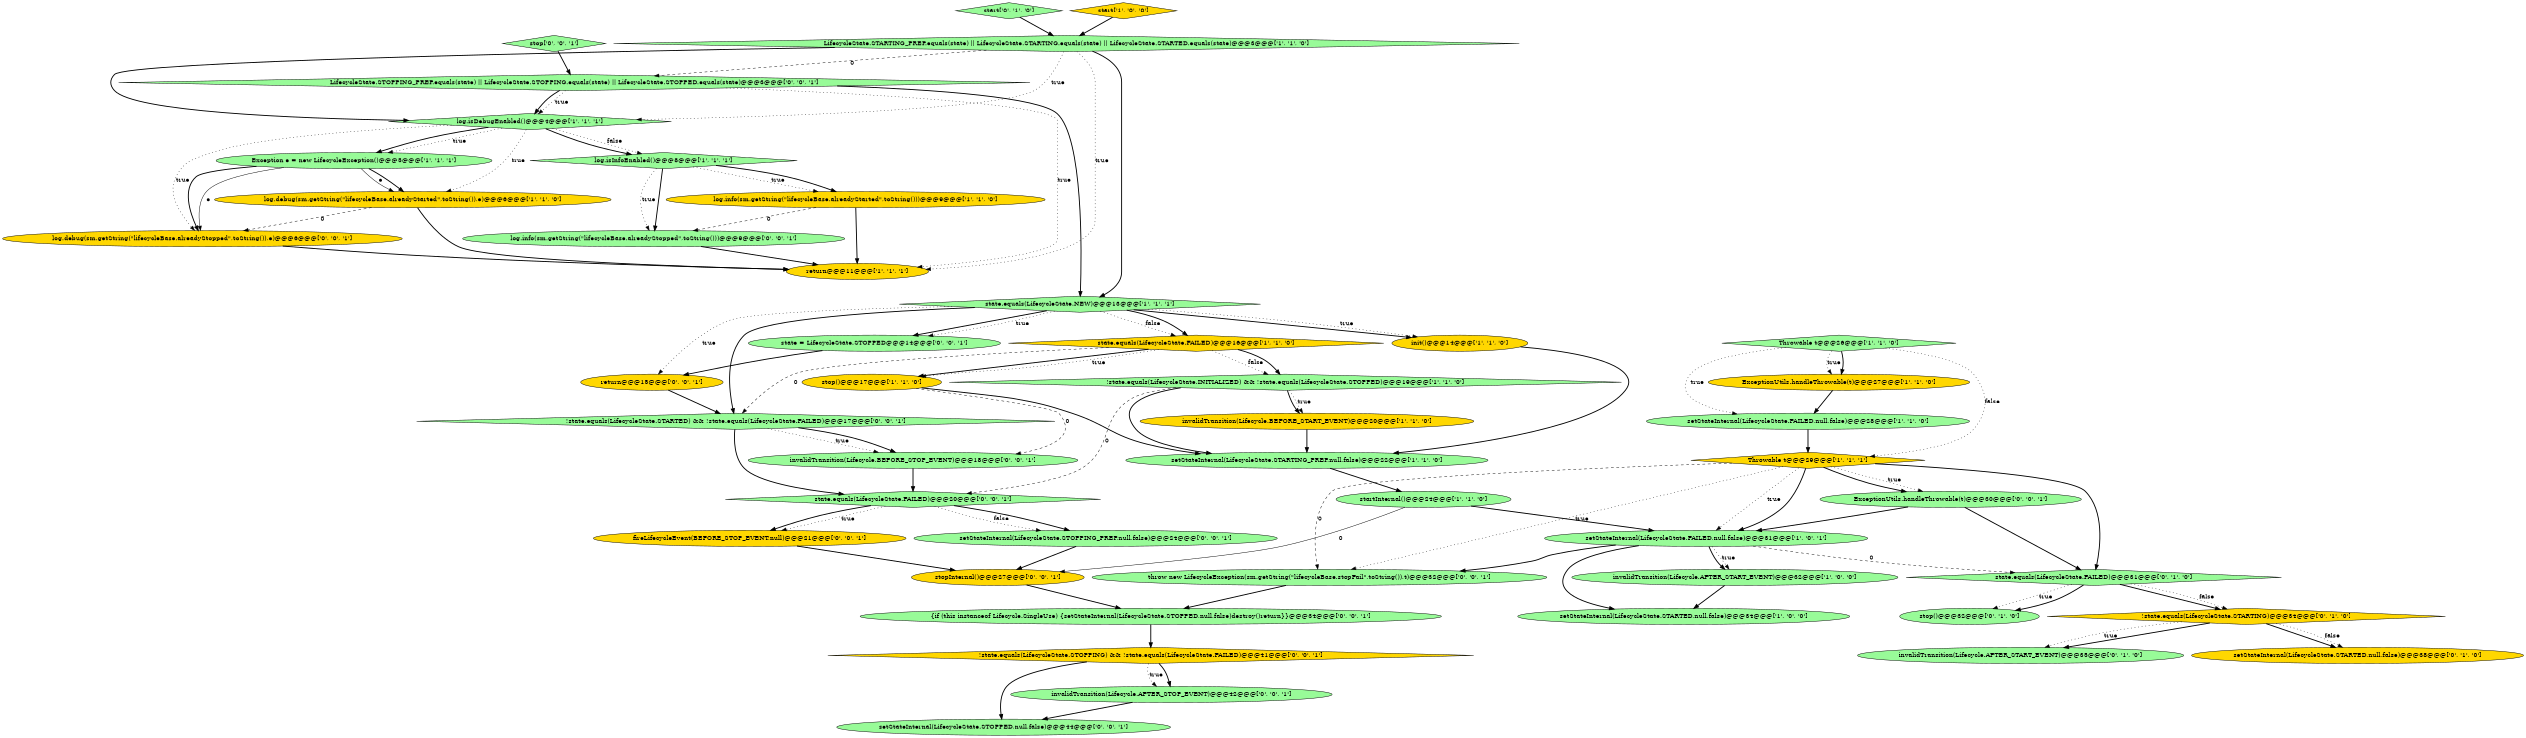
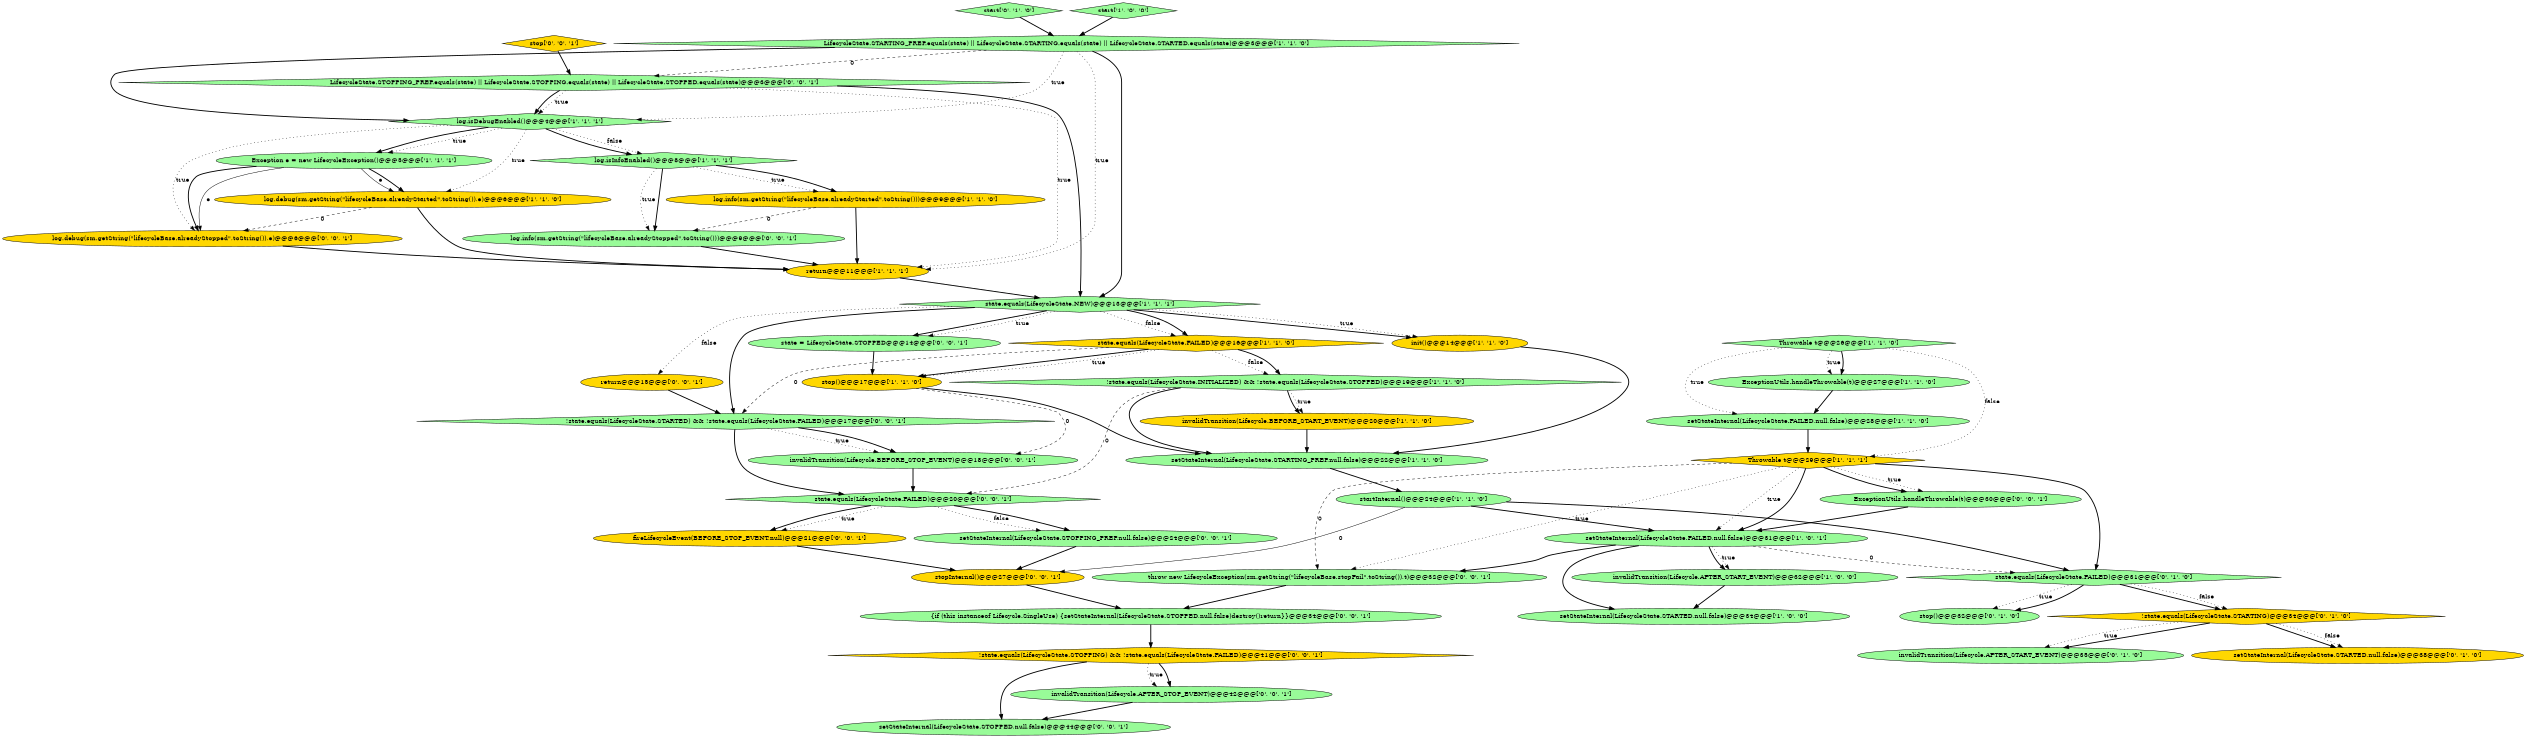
node "start['1', '0', '0']": fillcolor gold -> palegreen
node "stop['0', '0', '1']": fillcolor palegreen -> gold
edge "return@@@11@@@['1', '1', '1']" -> "state.equals(LifecycleState.NEW)@@@13@@@['1', '1', '1']": added
edge "state.equals(LifecycleState.NEW)@@@13@@@['1', '1', '1']" -> "return@@@15@@@['0', '0', '1']": label "true" -> "false"
edge "state = LifecycleState.STOPPED@@@14@@@['0', '0', '1']" -> "return@@@15@@@['0', '0', '1']": now "state = LifecycleState.STOPPED@@@14@@@['0', '0', '1']" -> "stop()@@@17@@@['1', '1', '0']"
node "ExceptionUtils.handleThrowable(t)@@@27@@@['1', '1', '0']": fillcolor gold -> palegreen
edge "ExceptionUtils.handleThrowable(t)@@@30@@@['0', '0', '1']" -> "state.equals(LifecycleState.FAILED)@@@31@@@['0', '1', '0']": now "startInternal()@@@24@@@['1', '1', '0']" -> "state.equals(LifecycleState.FAILED)@@@31@@@['0', '1', '0']"
